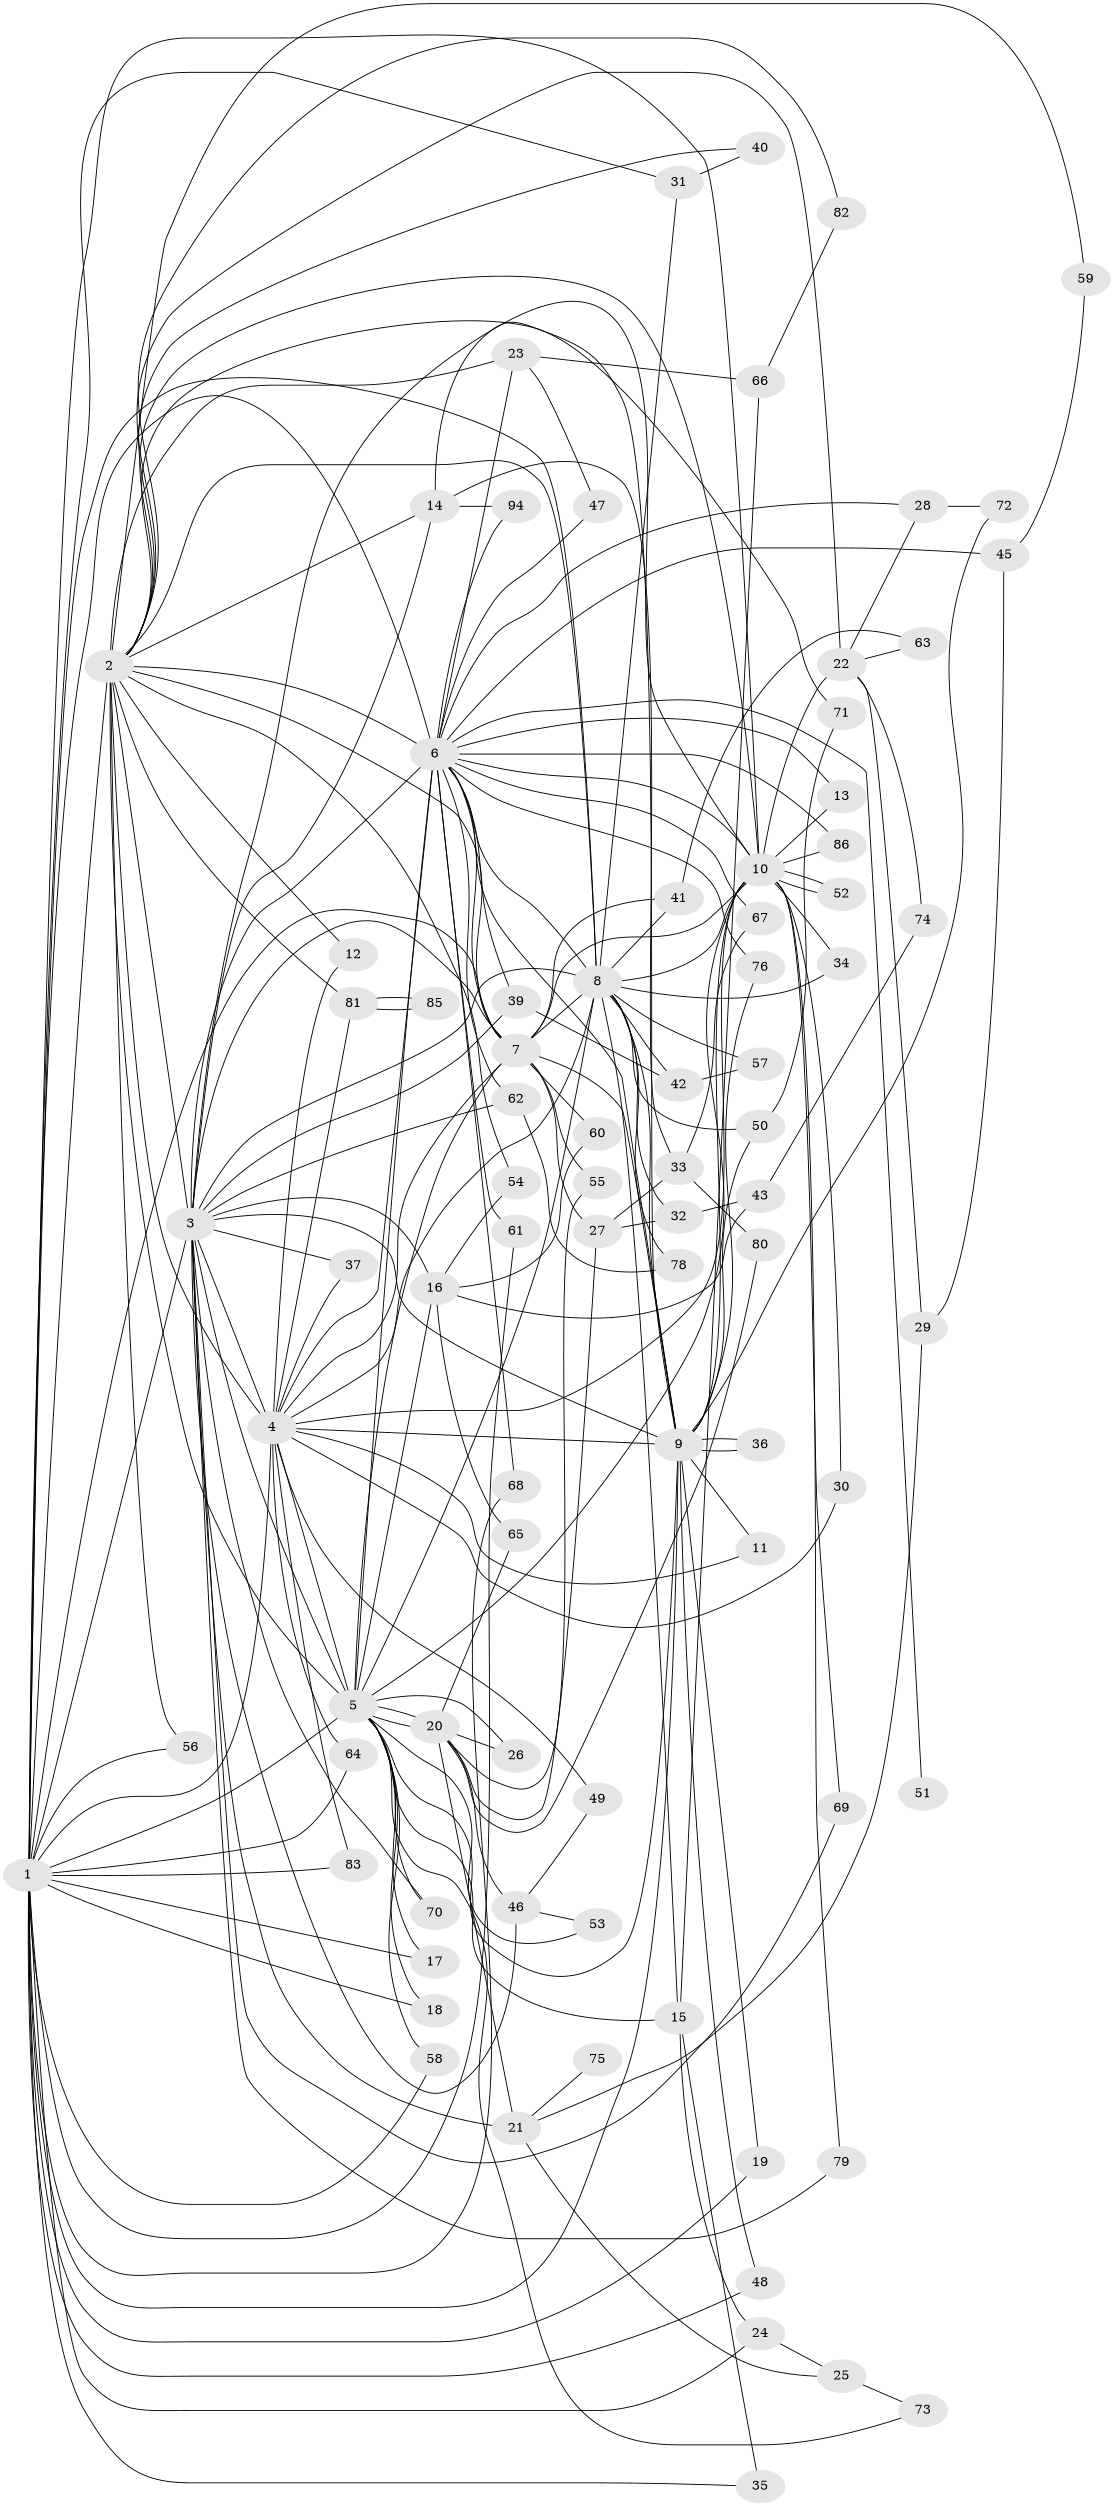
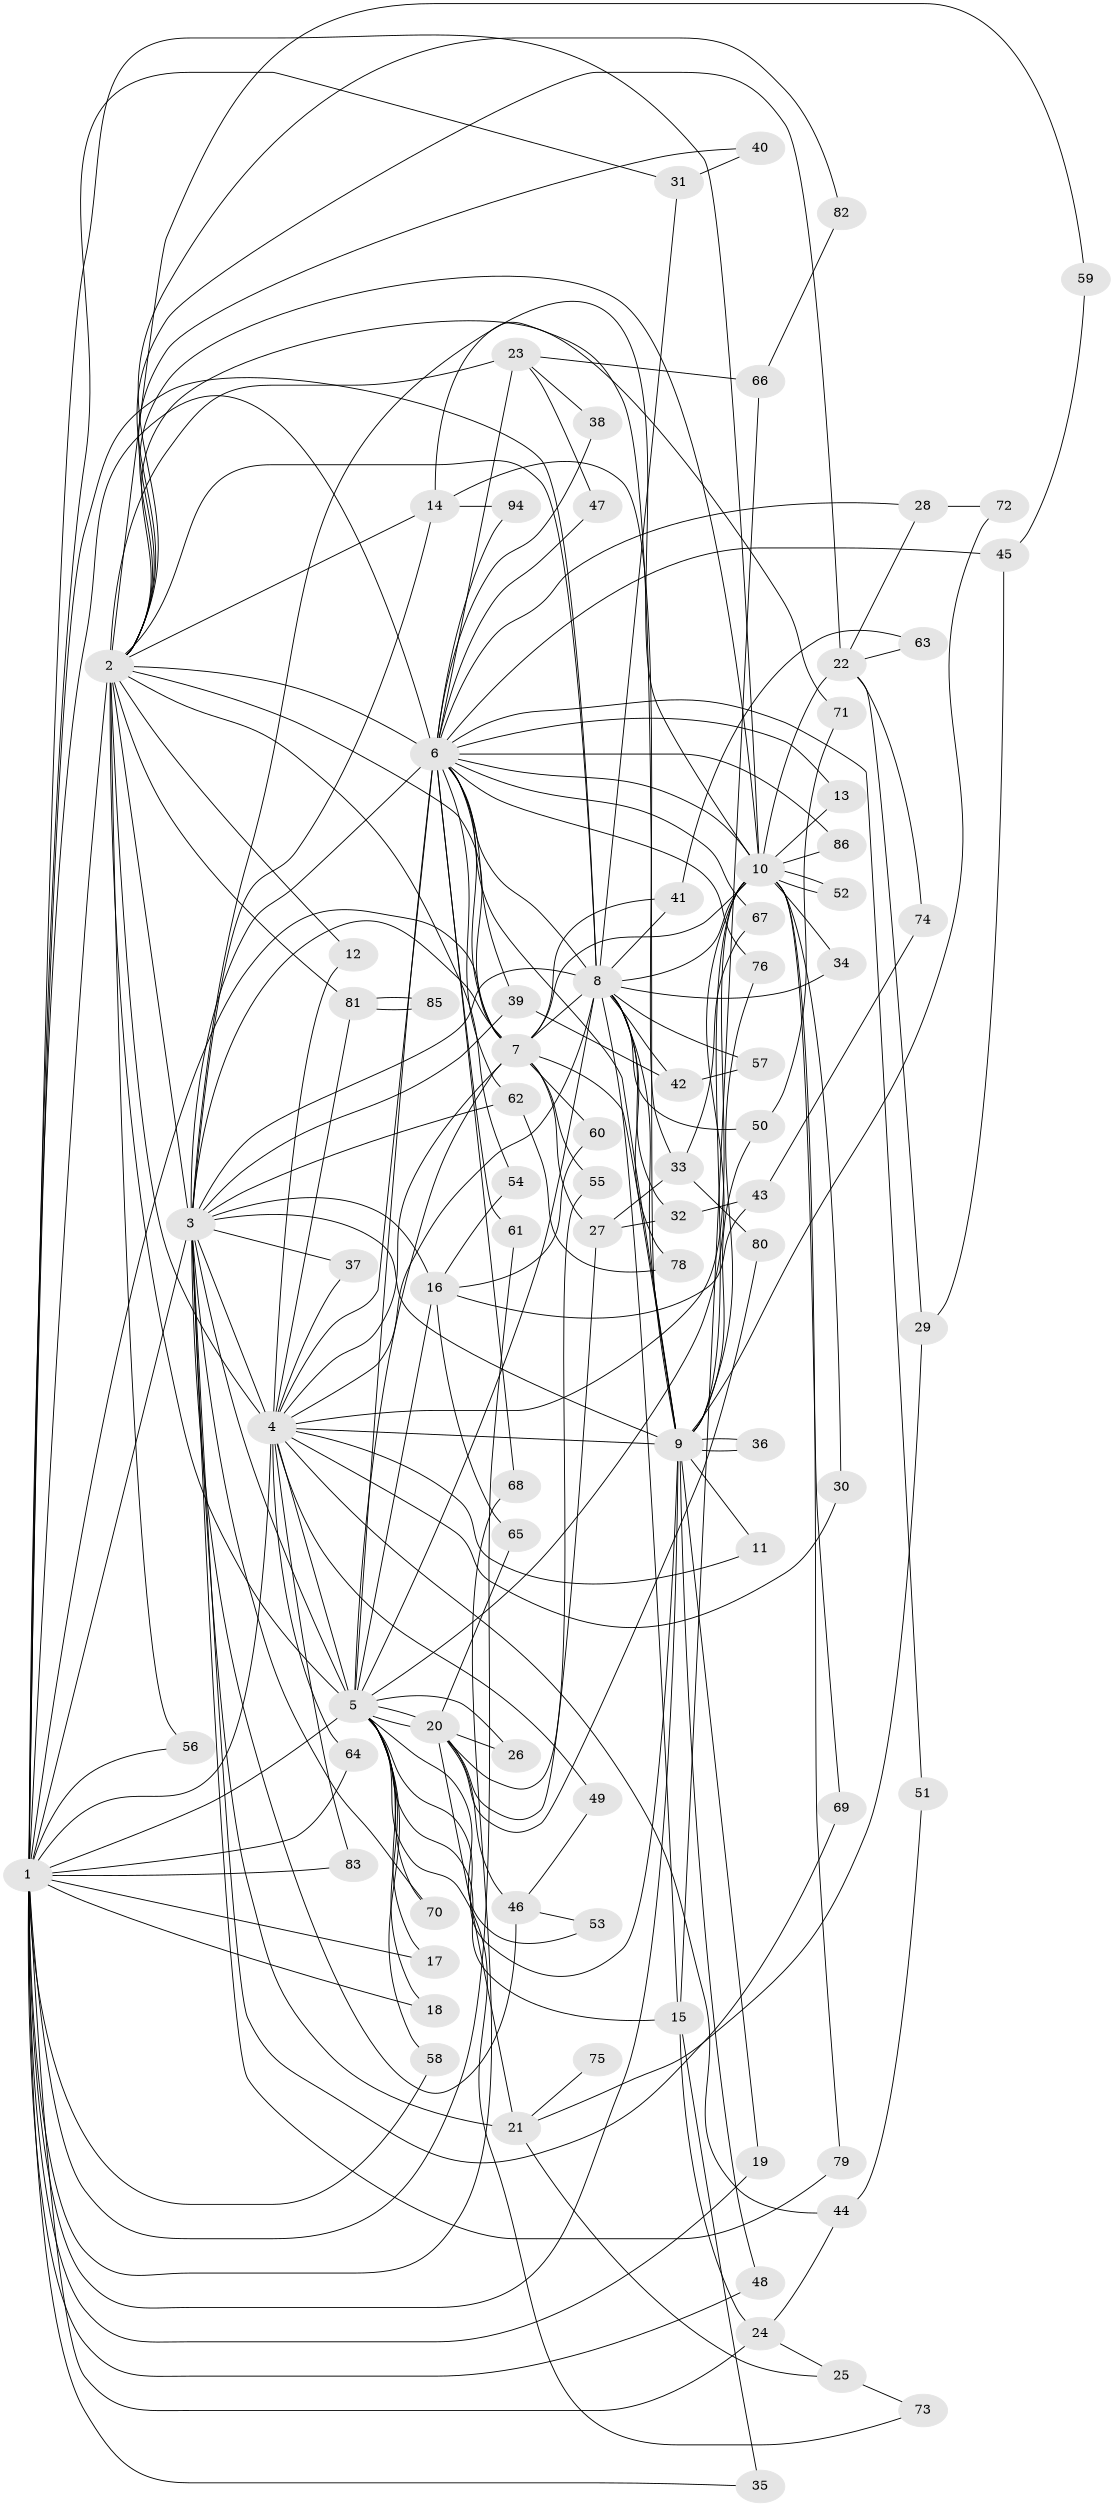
node "38": added
node "44": added
